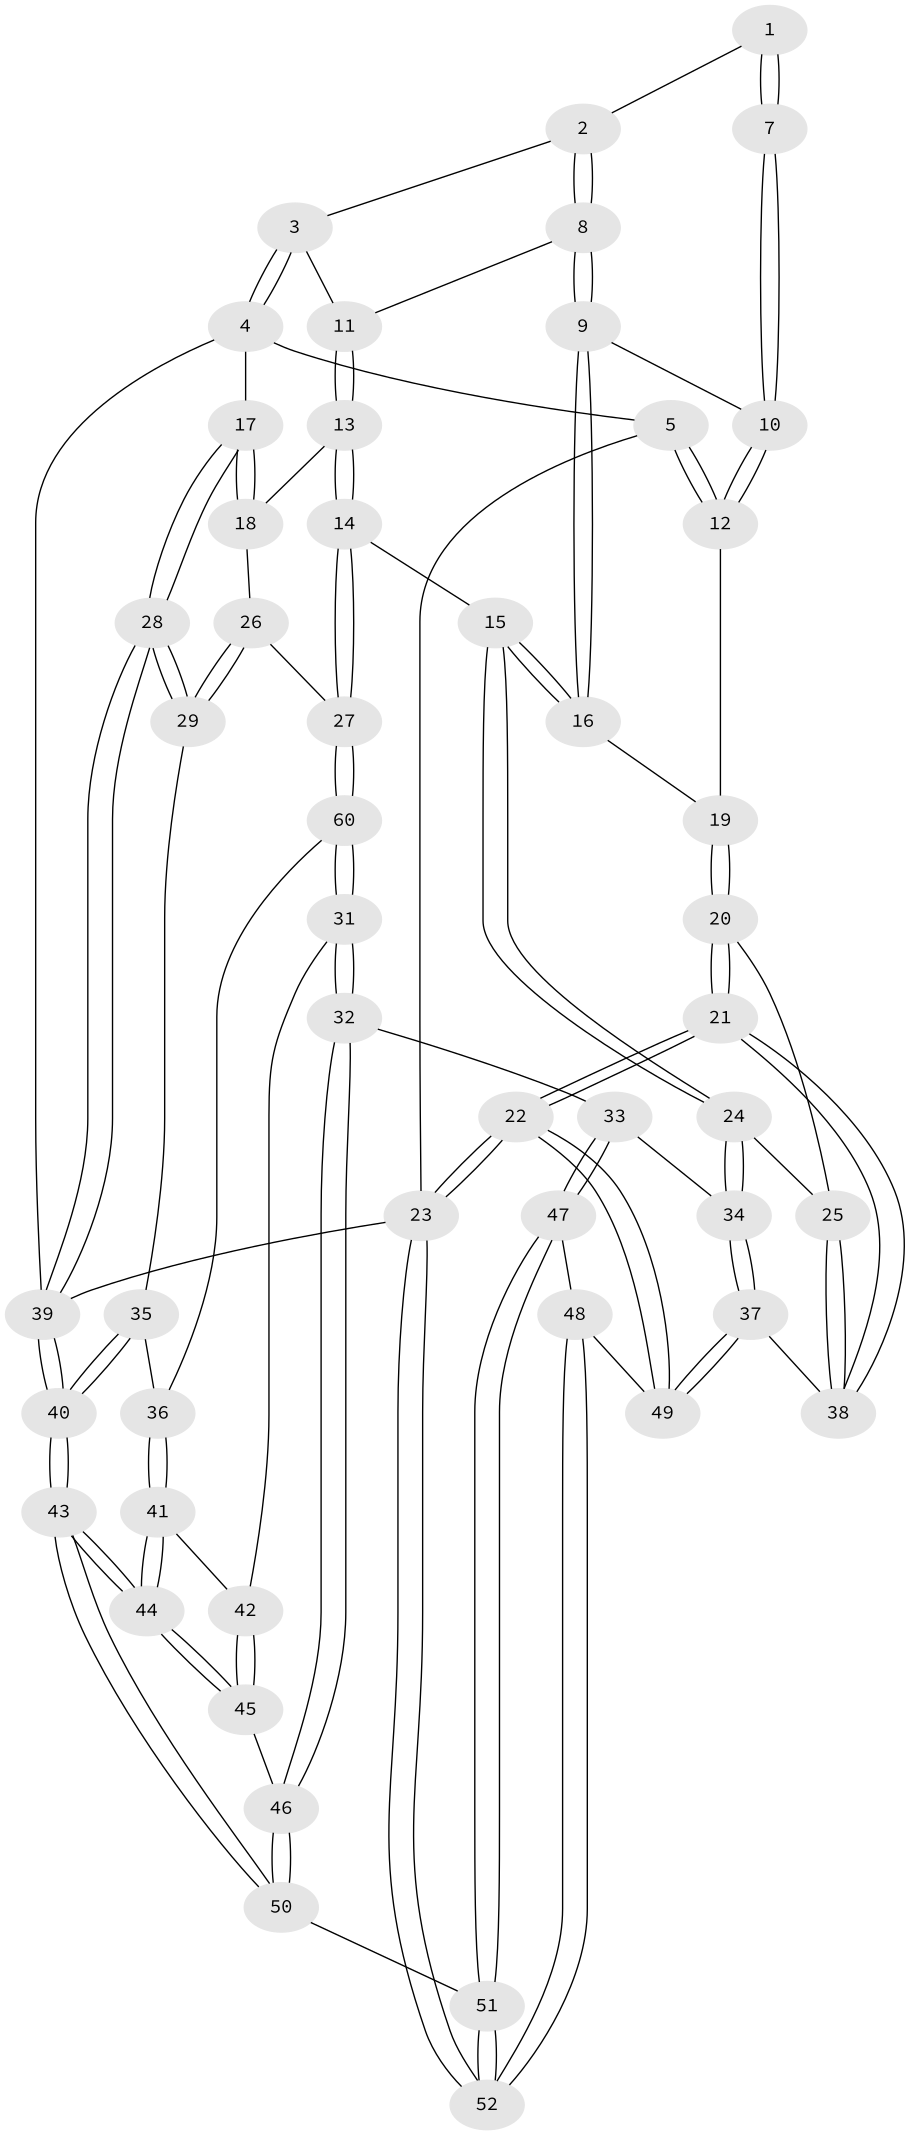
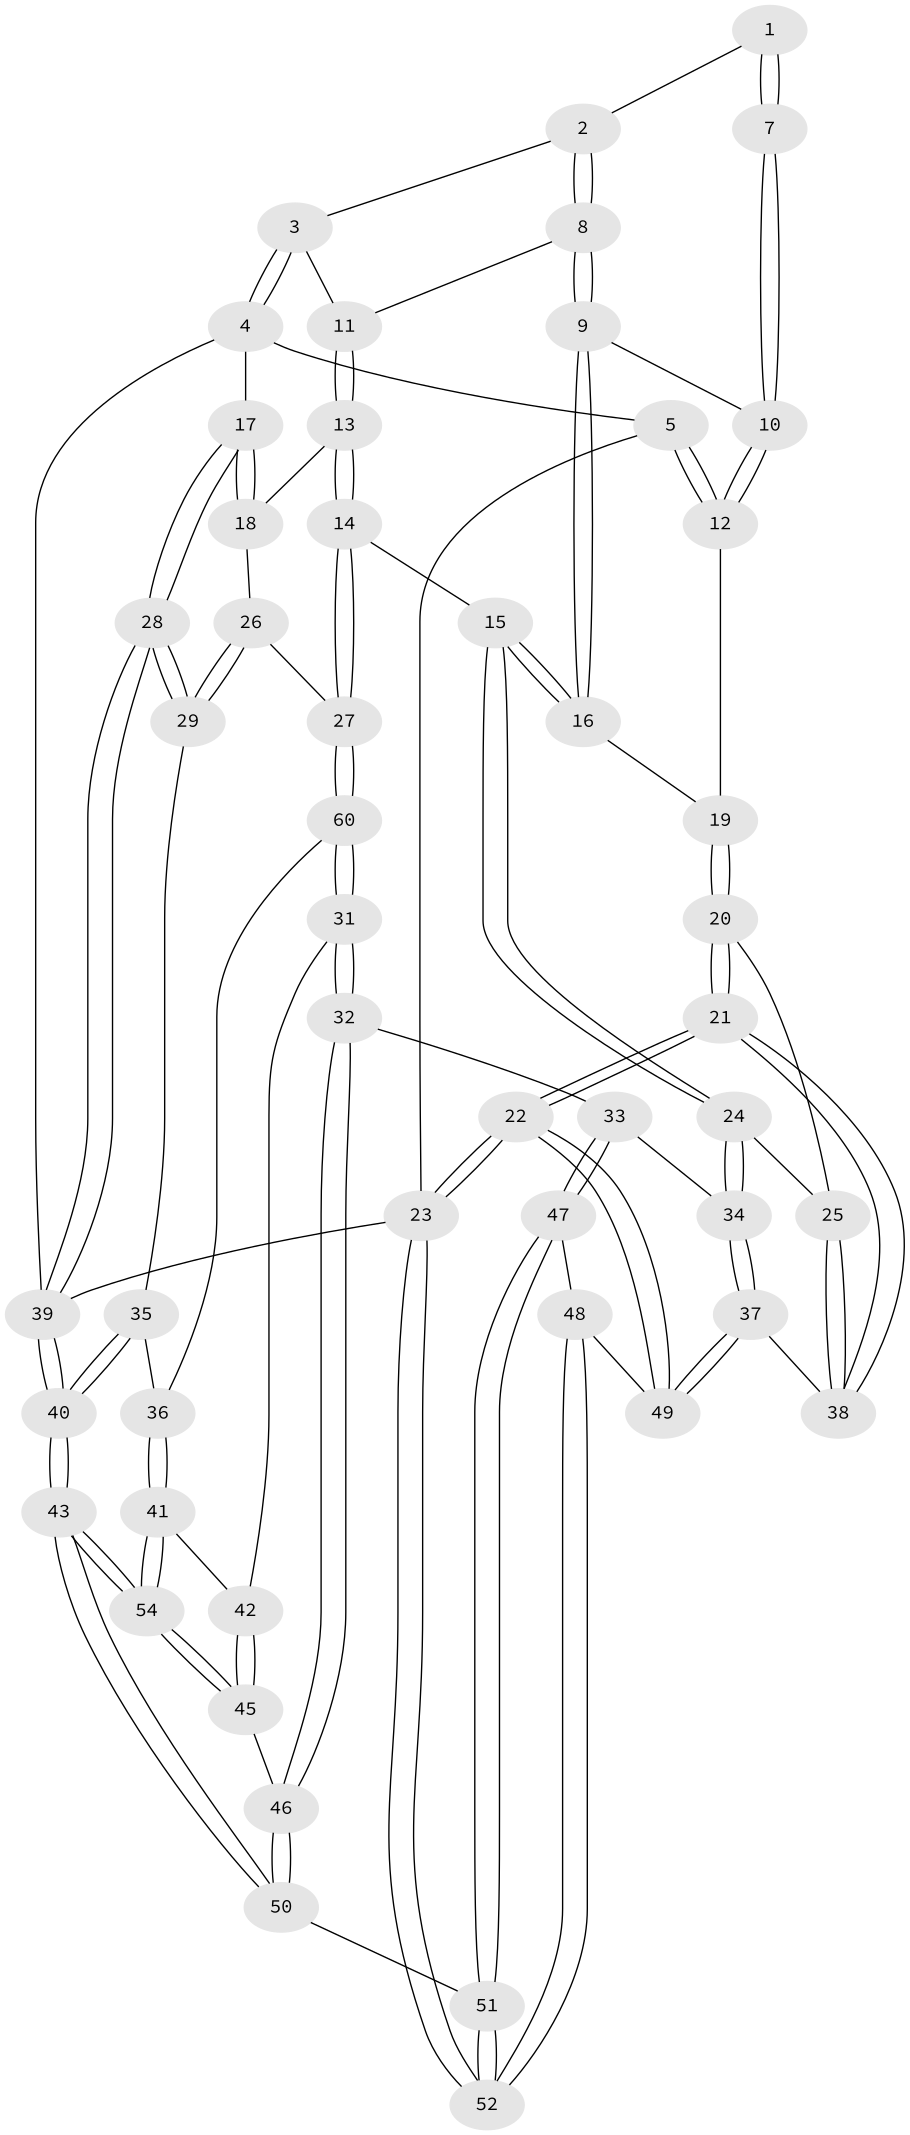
node "44": label "44" -> "54"
